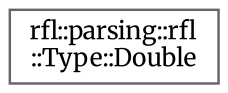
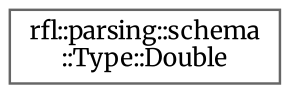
node "rfl::parsing::rfl ::Type::Double": label "rfl::parsing::rfl ::Type::Double" -> "rfl::parsing::schema ::Type::Double"
